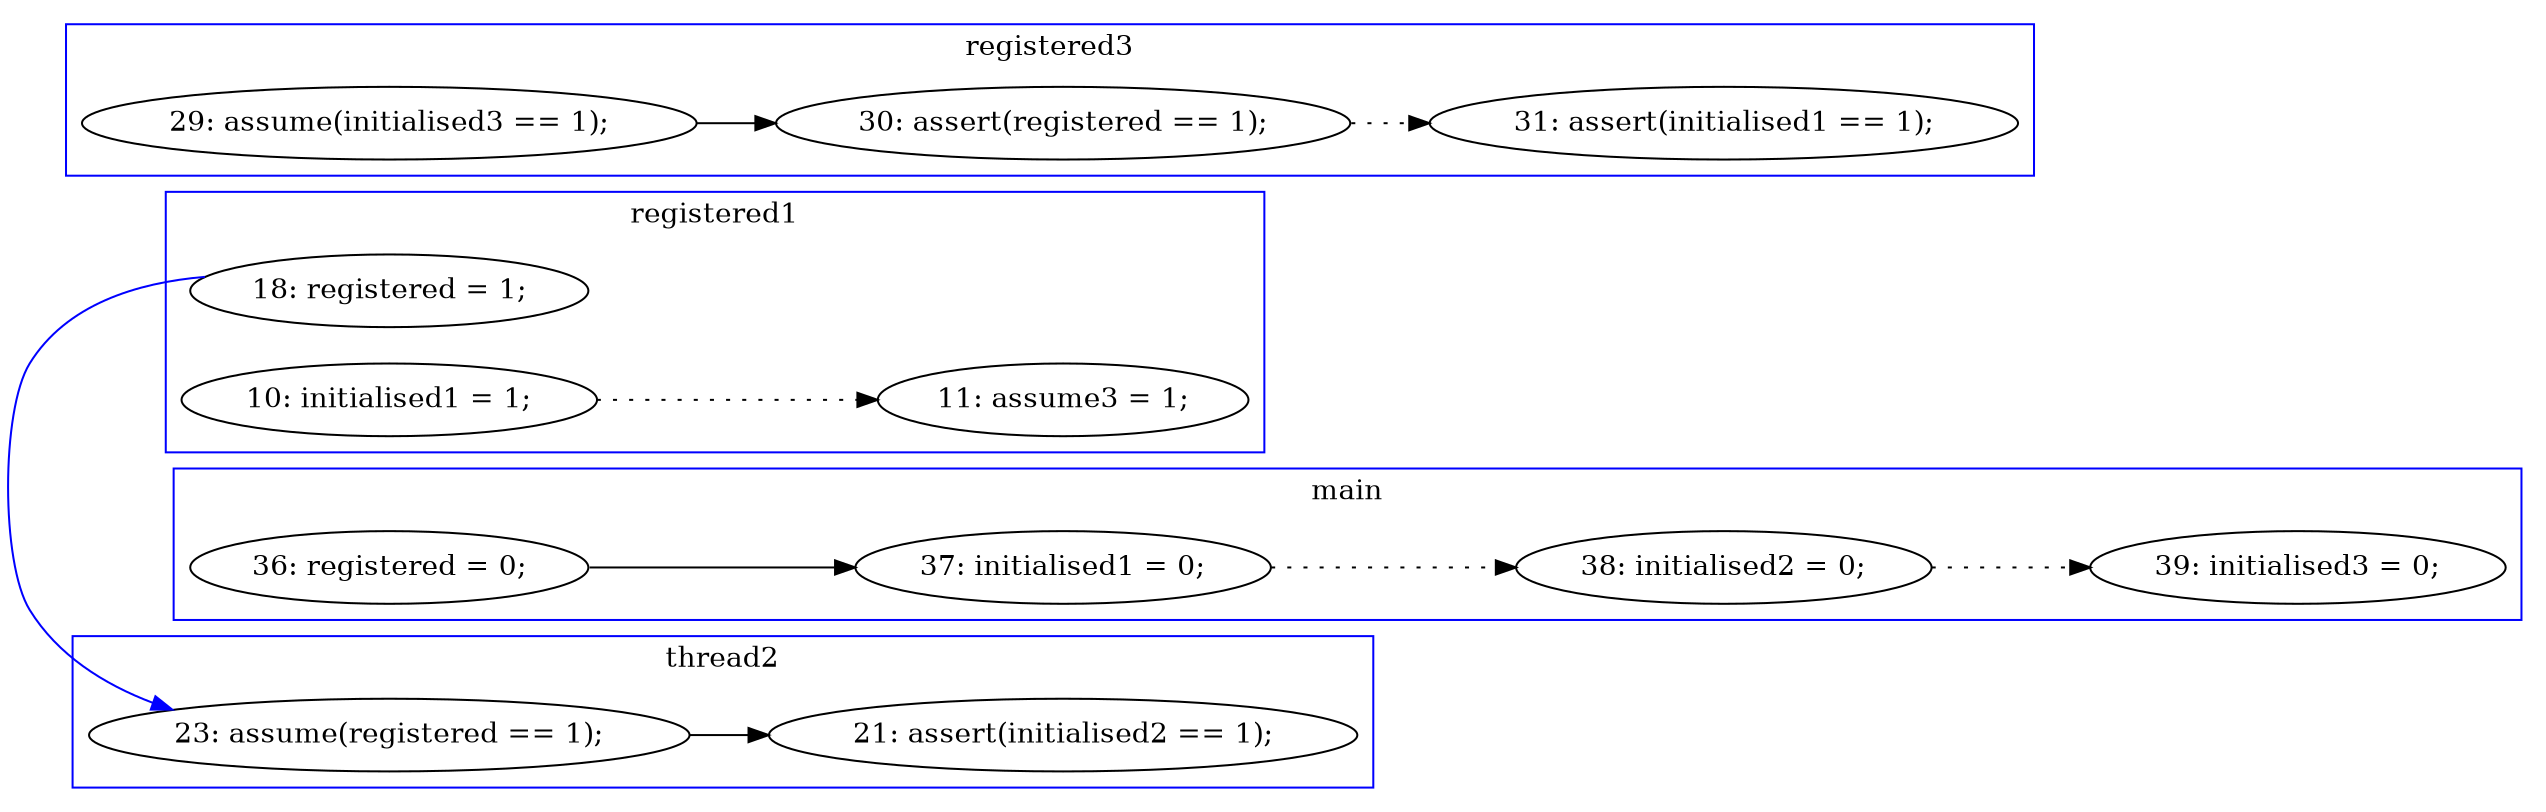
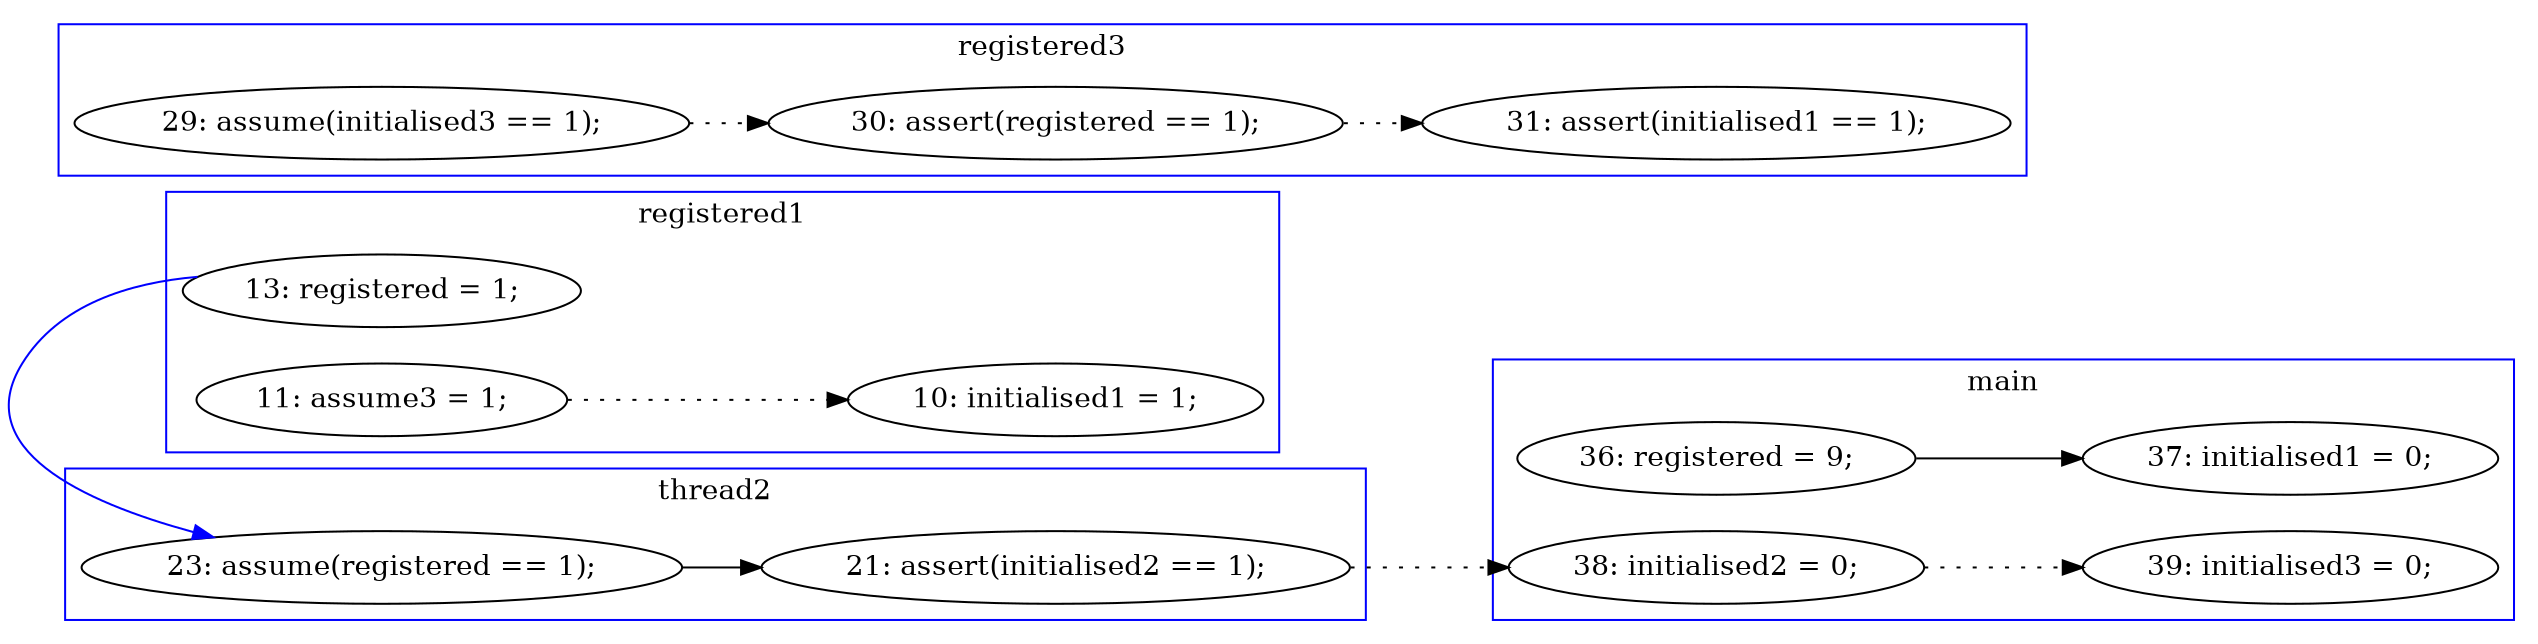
edge "29: assume(initialised3 == 1);" -> "30: assert(registered == 1);": style solid -> dotted
node "18: registered = 1;": label "18: registered = 1;" -> "13: registered = 1;"
edge "10: initialised1 = 1;" -> "11: assume3 = 1;": reversed
node "36: registered = 0;": label "36: registered = 0;" -> "36: registered = 9;"
edge "37: initialised1 = 0;" -> "38: initialised2 = 0;": now "21: assert(initialised2 == 1);" -> "38: initialised2 = 0;"
